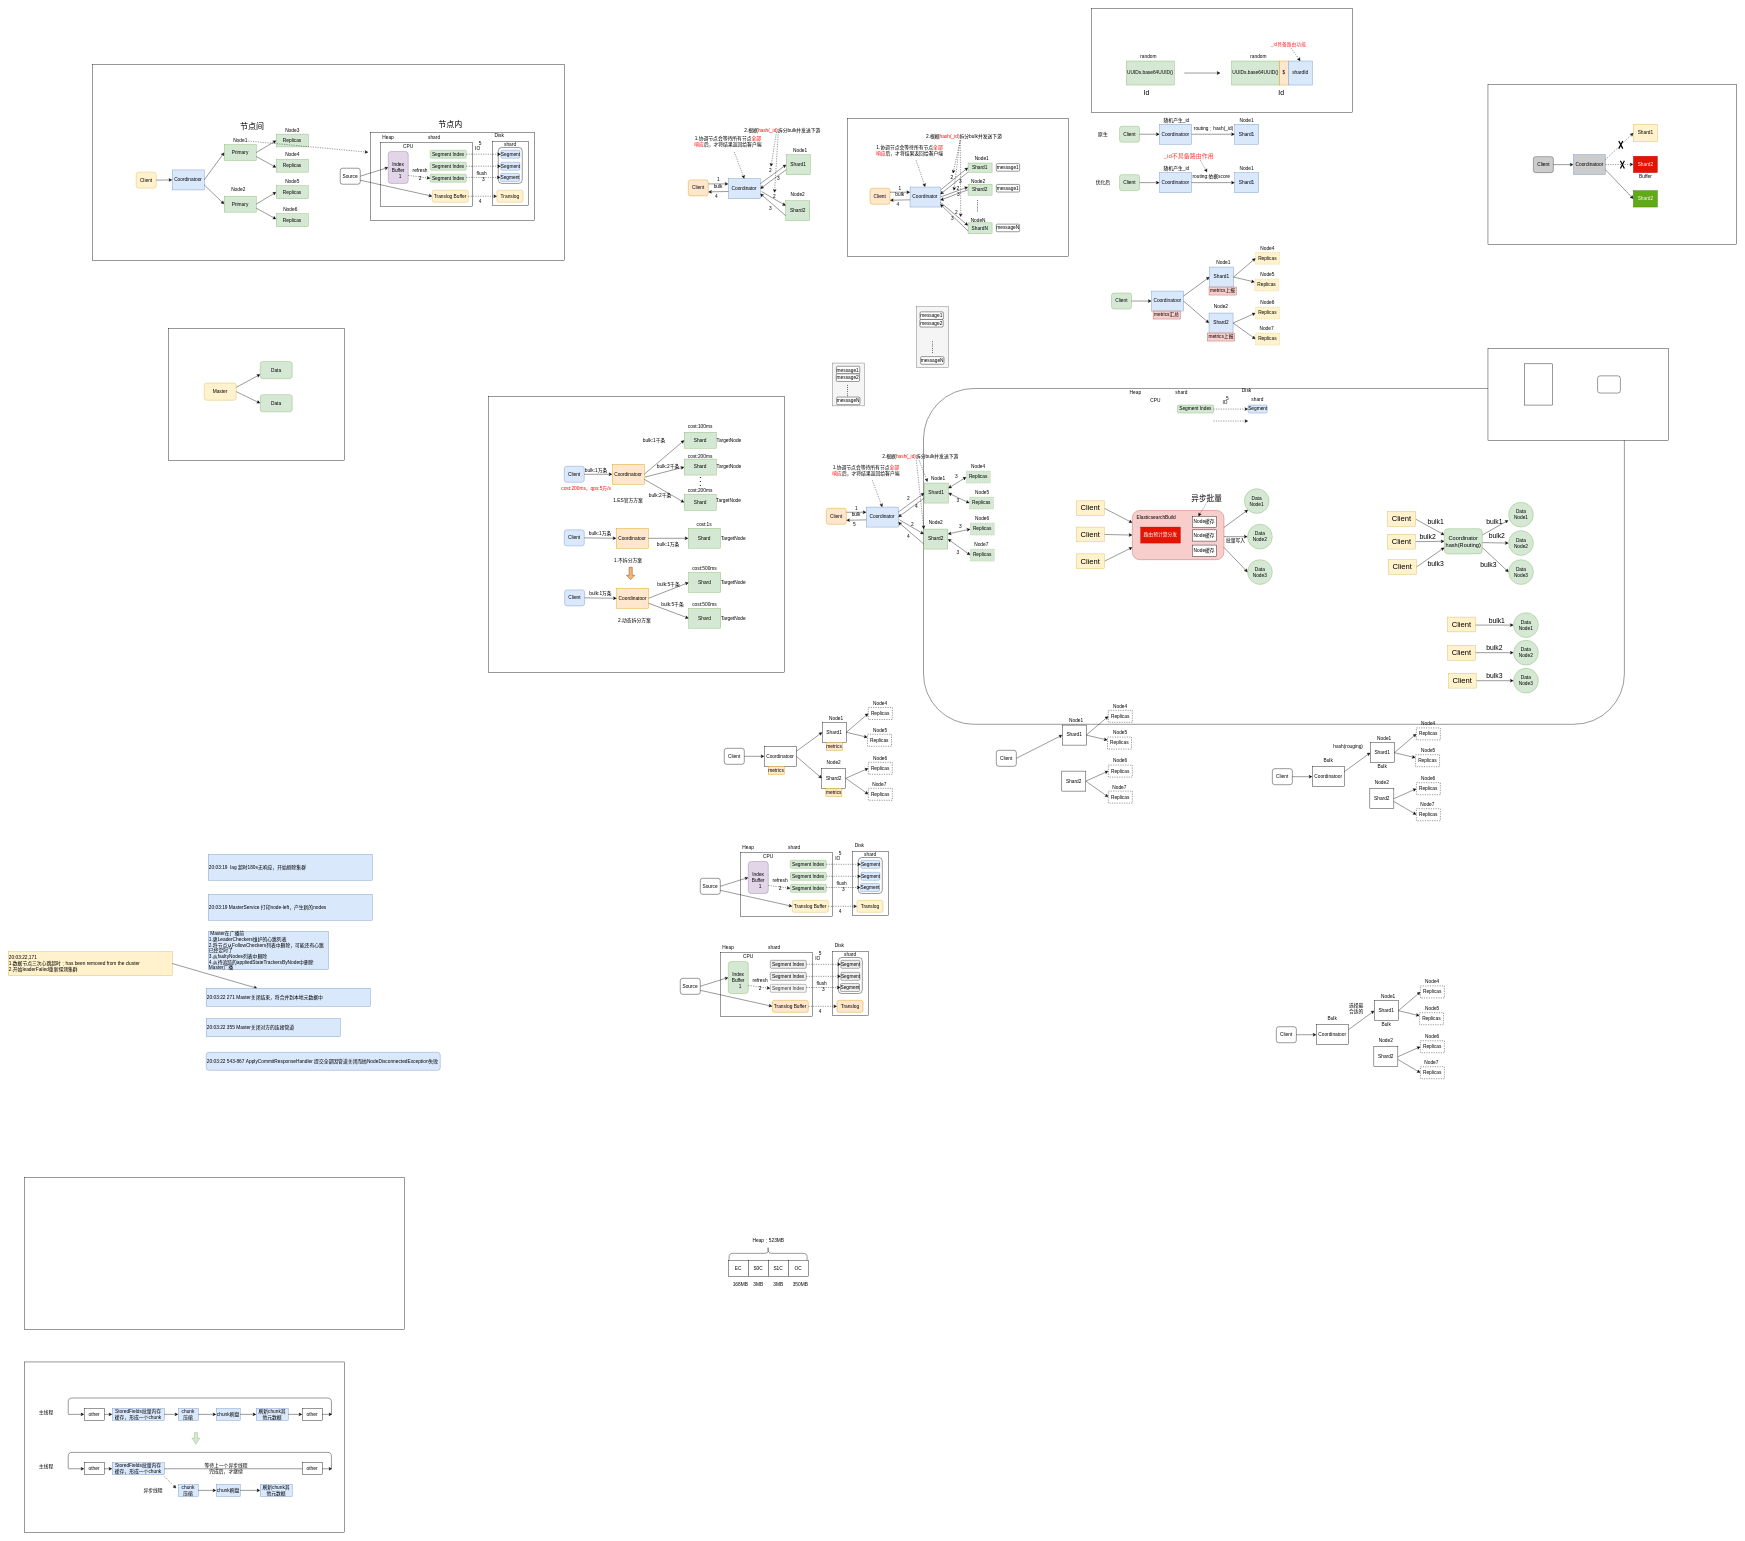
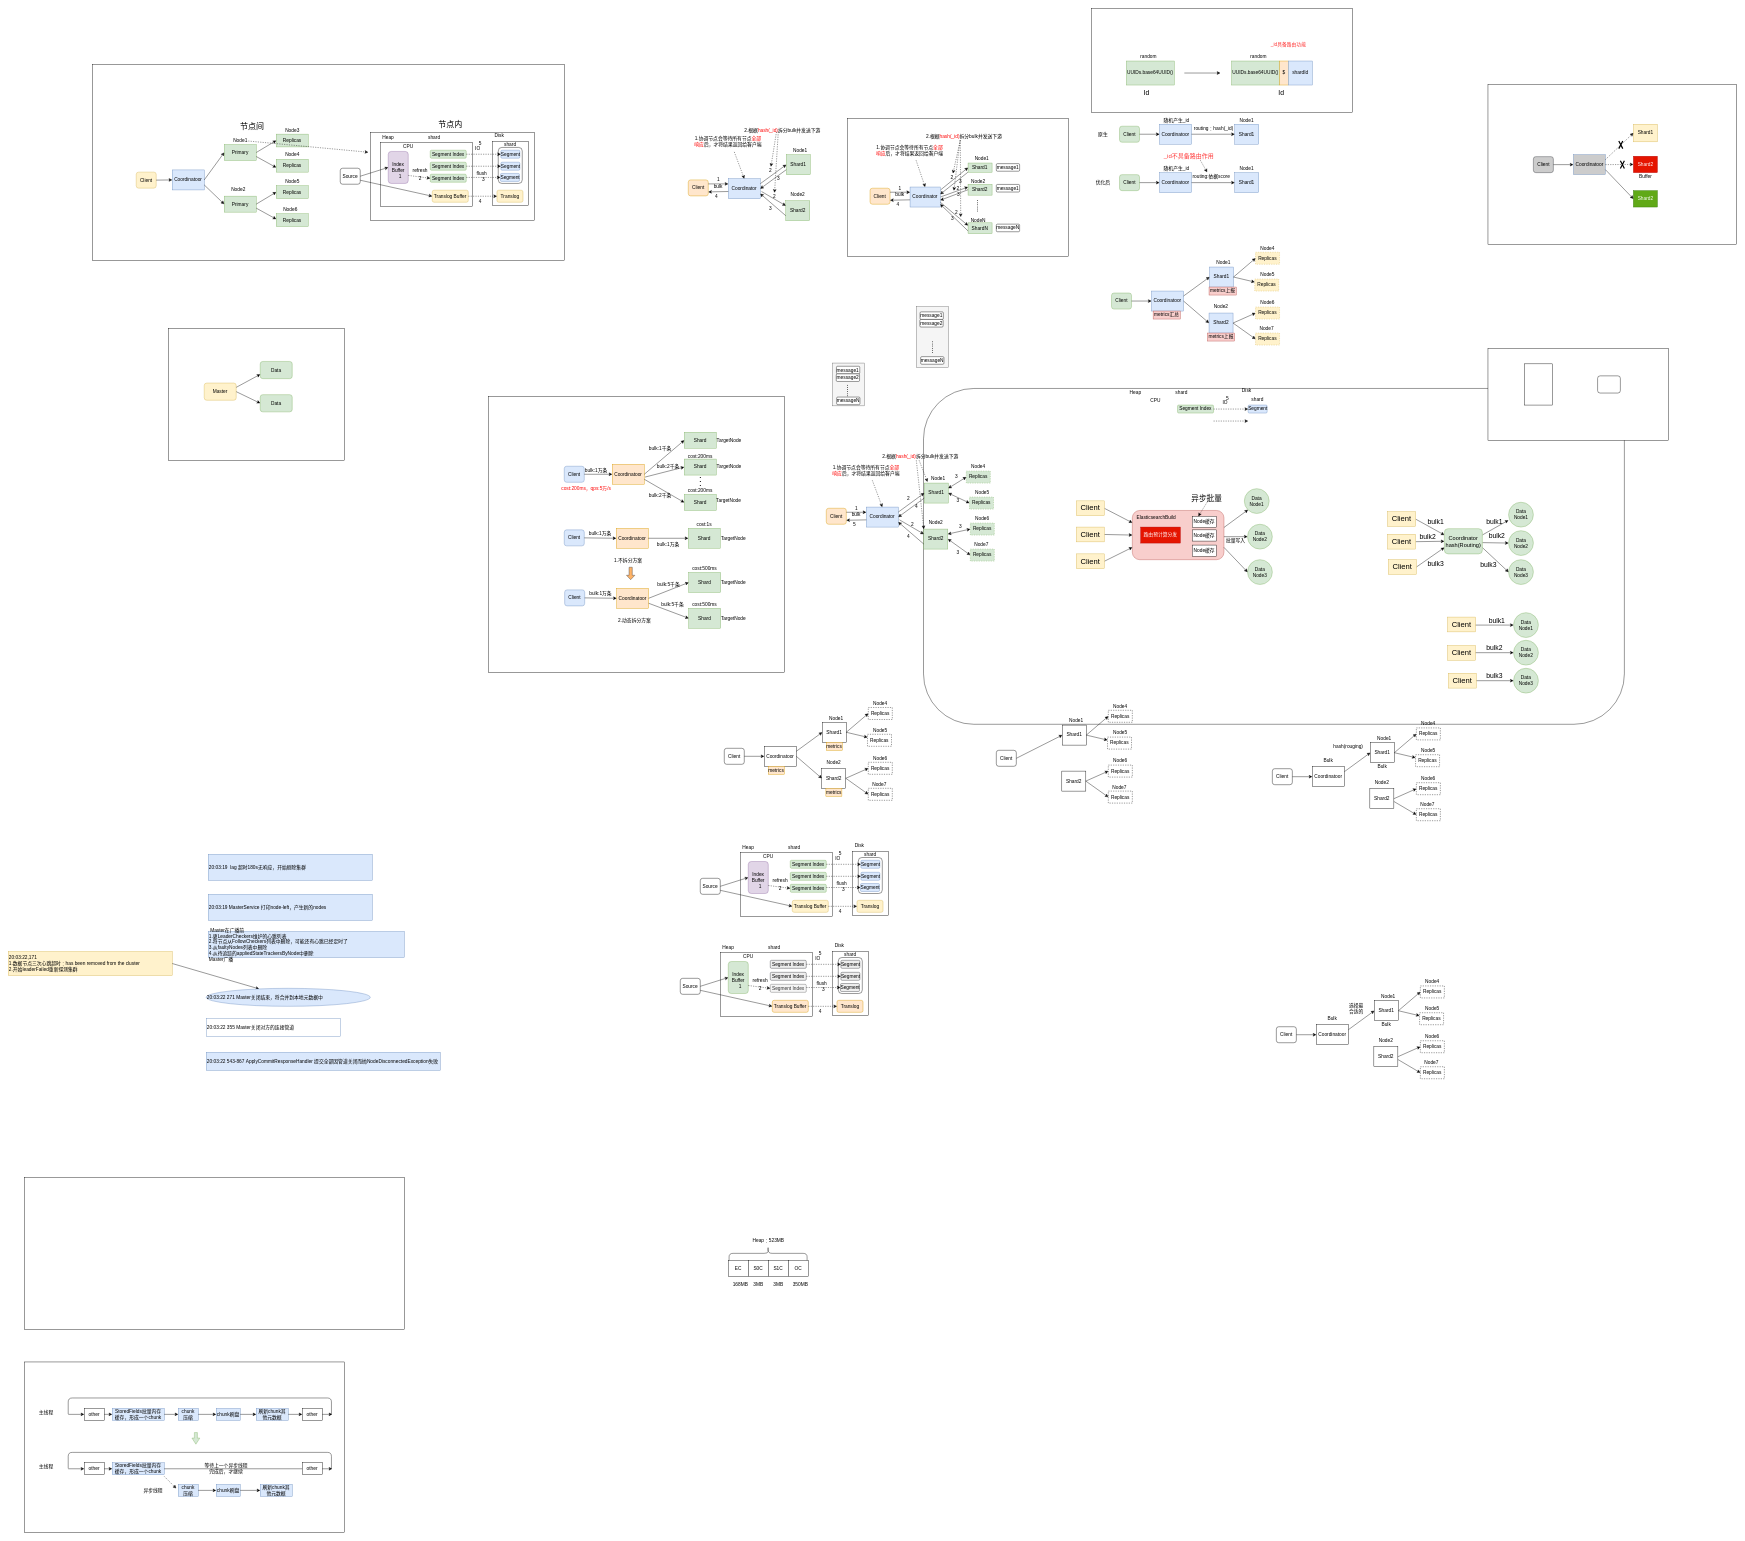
edge "_id具备路由功能" -> "shardId": removed
node "cost:100ms": removed
node "bulk:1千条": moved (654, 440) -> (660, 448)
node "1.ES官方方案": removed
node "Master在广播前 1.更LeaderCheckers维护的心跳列表 2.将节点从FollowCheckers列表中删除，可能还有心跳已经定时了 3.从faultyNodes列表中删除 4.从待追踪的appliedStateTrackersByNode中删除 Master广播": size 120x38 -> 196x26
node "20:03:22 271 Master关闭结束，将合并到本地元数据中": shape rectangle -> ellipse
node "20:03:22 355 Master关闭对方的连接管道": fillcolor #dae8fc -> #ffffff
node "20:03:22 543-867 ApplyCommitResponseHandler 提交全部因管道关闭而抛NodeDisconnectedException失败": shape rounded rectangle -> rectangle
